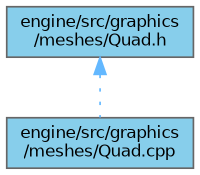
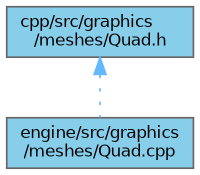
node "engine/src/graphics /meshes/Quad.h": label "engine/src/graphics /meshes/Quad.h" -> "cpp/src/graphics /meshes/Quad.h"
